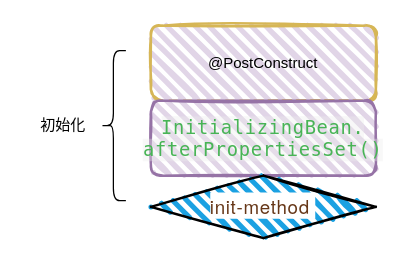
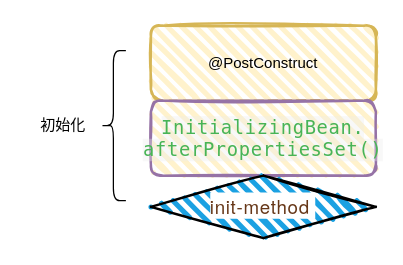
node "@PostConstruct": fillcolor #e1d5e7 -> #fff2cc
node "InitializingBean. afterPropertiesSet()": fillcolor #e1d5e7 -> #fff2cc
